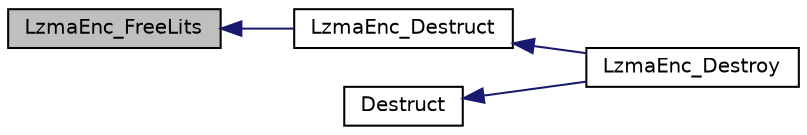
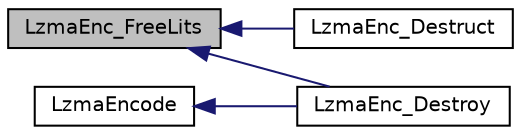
edge "LzmaEnc_Destroy" -> "LzmaEnc_Destruct": now "LzmaEnc_Destroy" -> "LzmaEnc_FreeLits"
node "Destruct": label "Destruct" -> "LzmaEncode"
